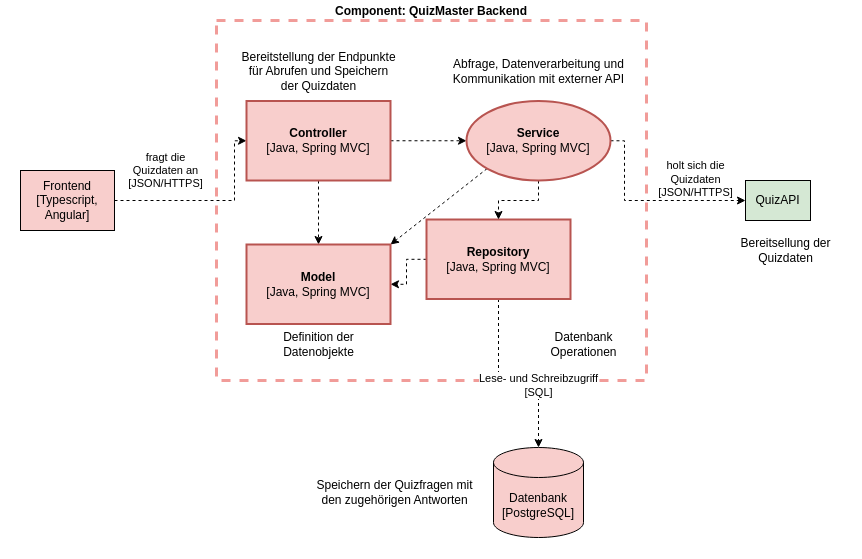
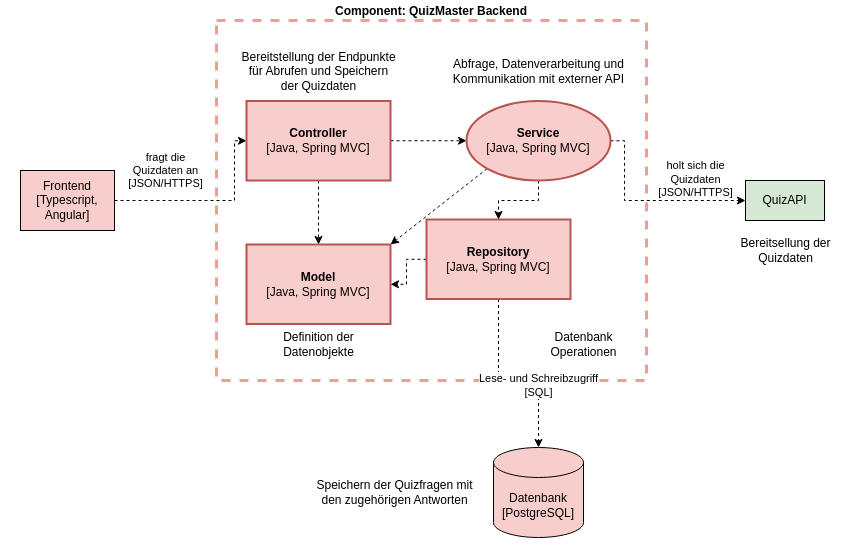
node "QuizAPI": size 65x40 -> 79x40
